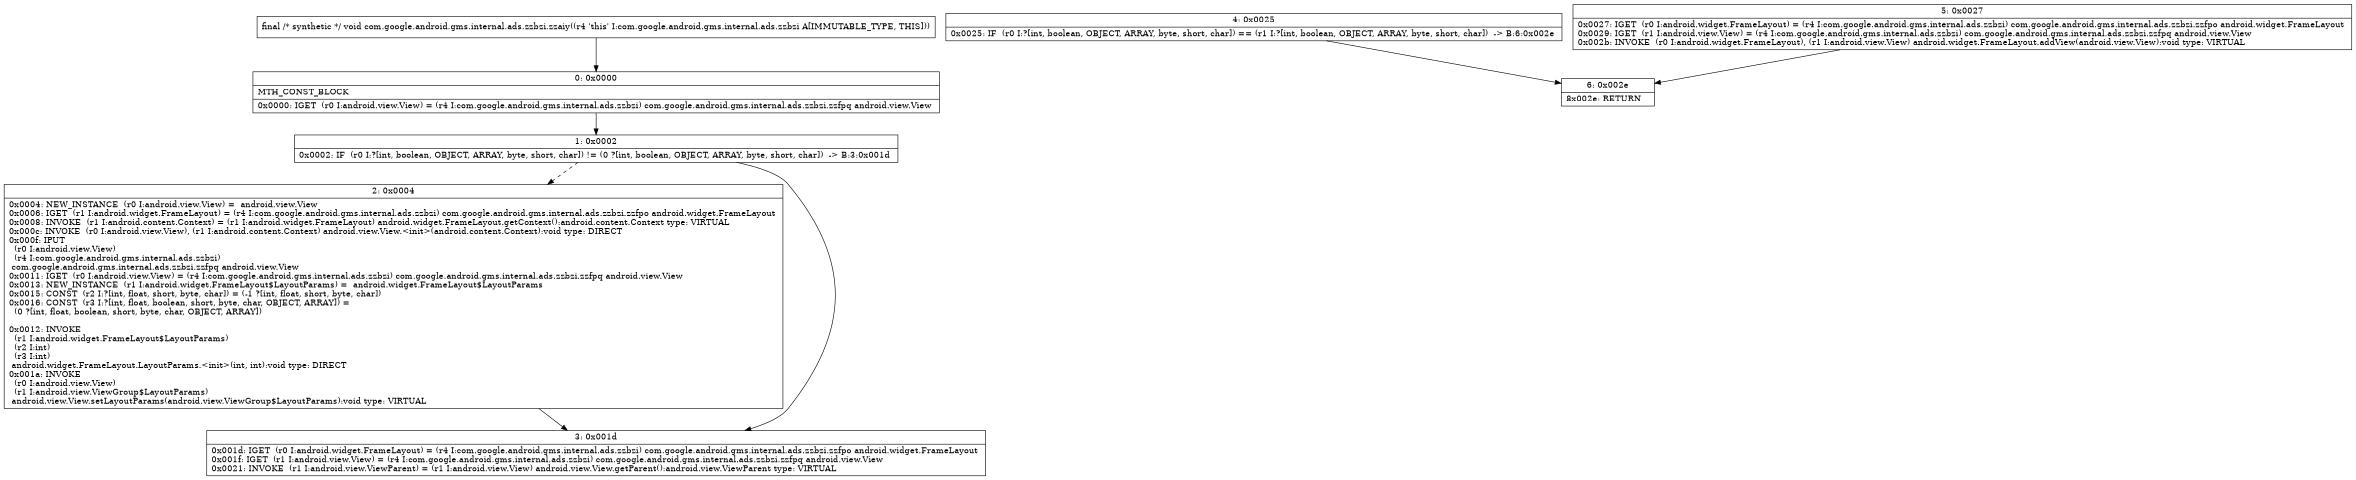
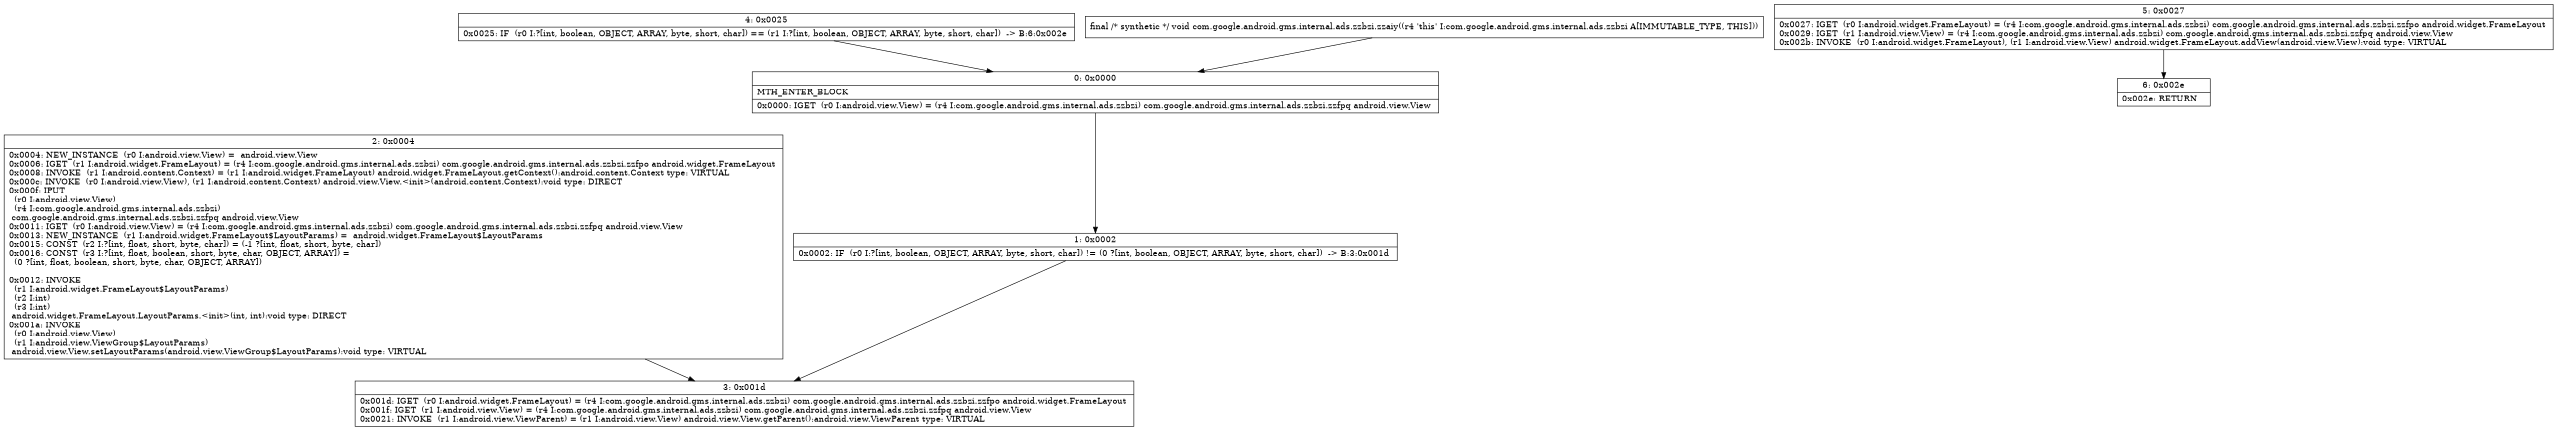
edge "4: 0x0025" -> "6: 0x002e": now "4: 0x0025" -> "0: 0x0000"
node "0: 0x0000": text "MTH_CONST_BLOCK" -> "MTH_ENTER_BLOCK"
node "6: 0x002e": text "8x002e: RETURN" -> "0x002e: RETURN"
edge "1: 0x0002" -> "2: 0x0004": removed
